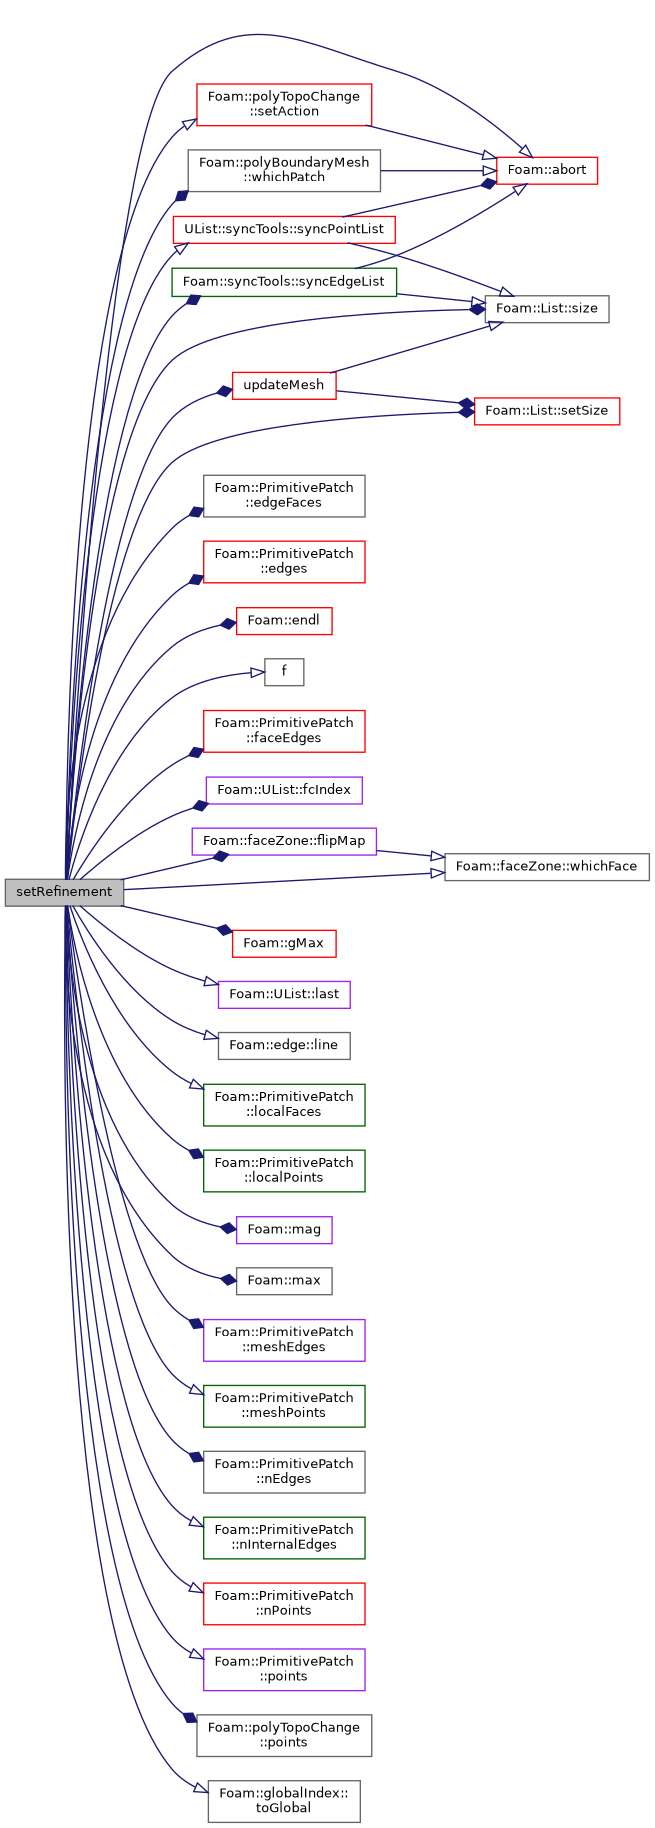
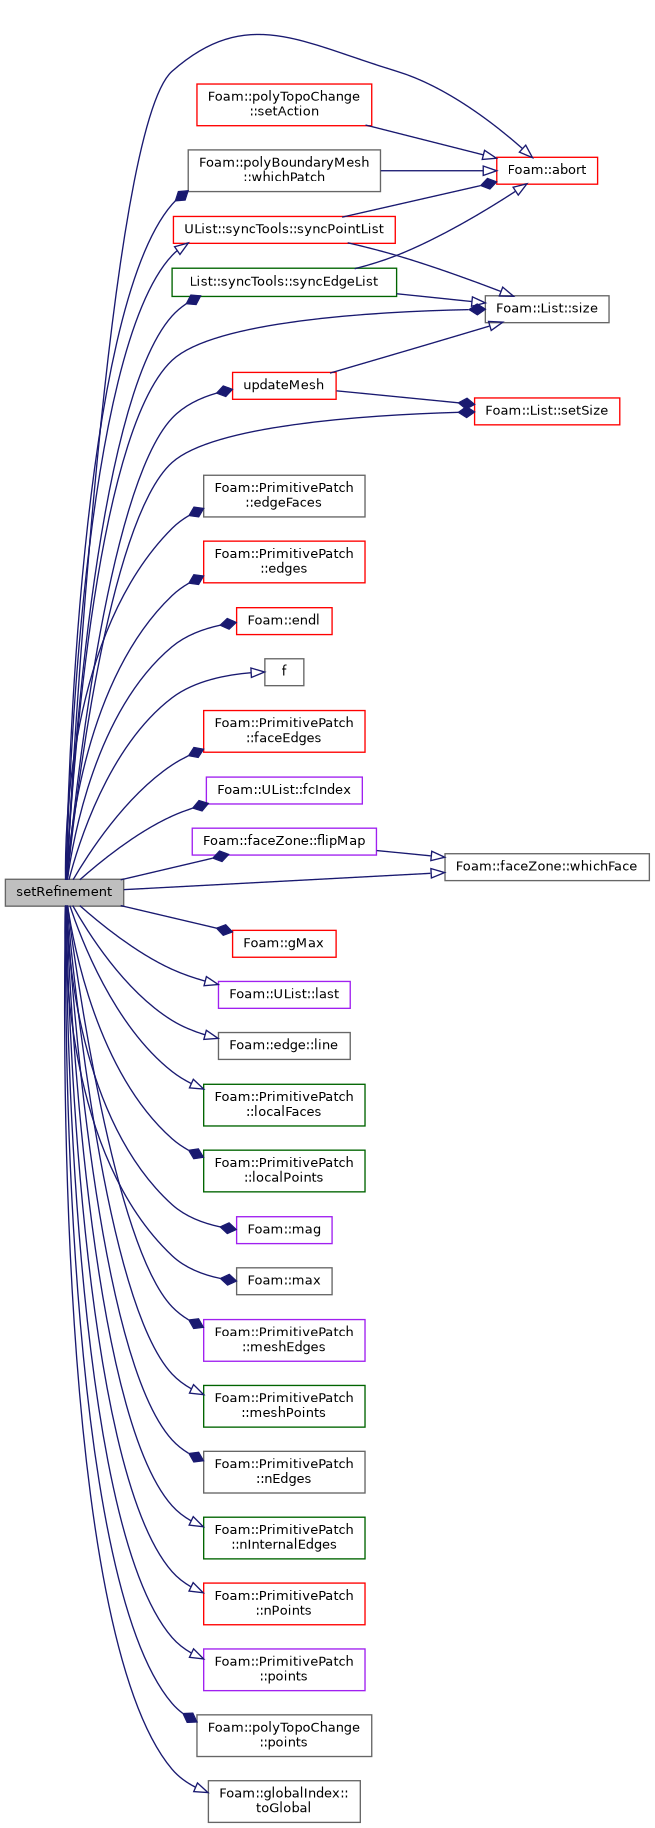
node "Foam::syncTools::syncEdgeList": label "Foam::syncTools::syncEdgeList" -> "List::syncTools::syncEdgeList"
edge "setRefinement" -> "Foam::polyTopoChange ::setAction": removed
